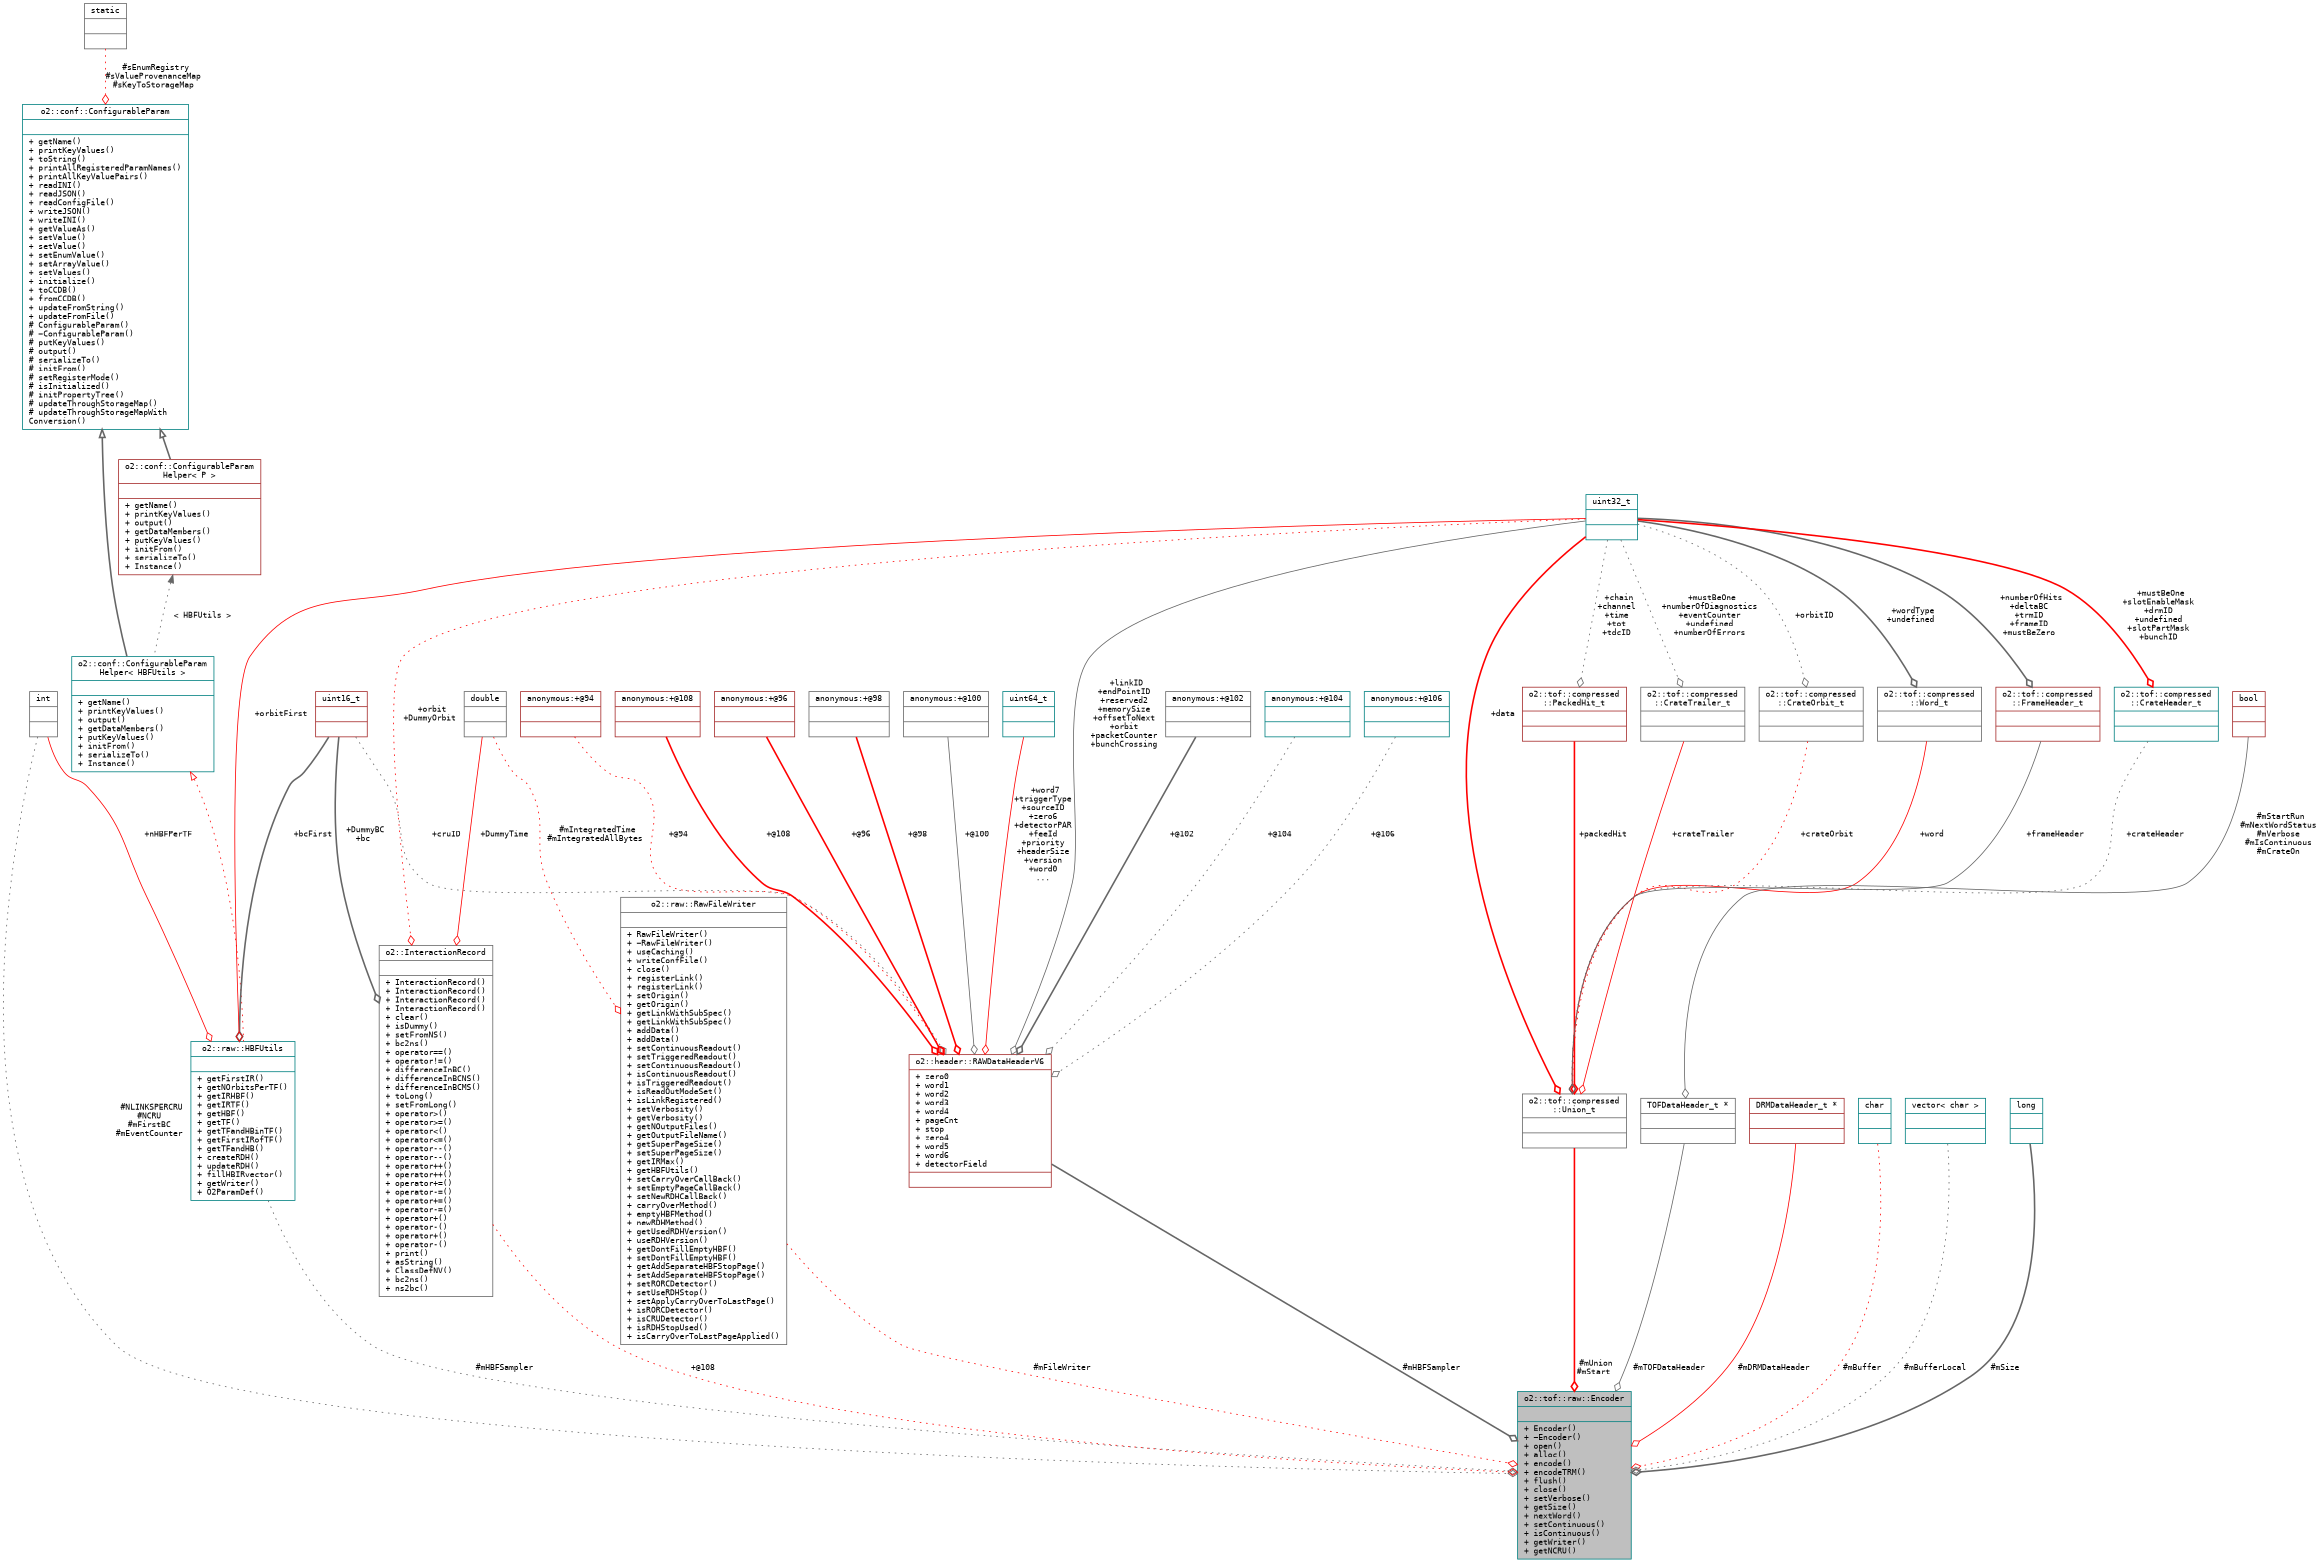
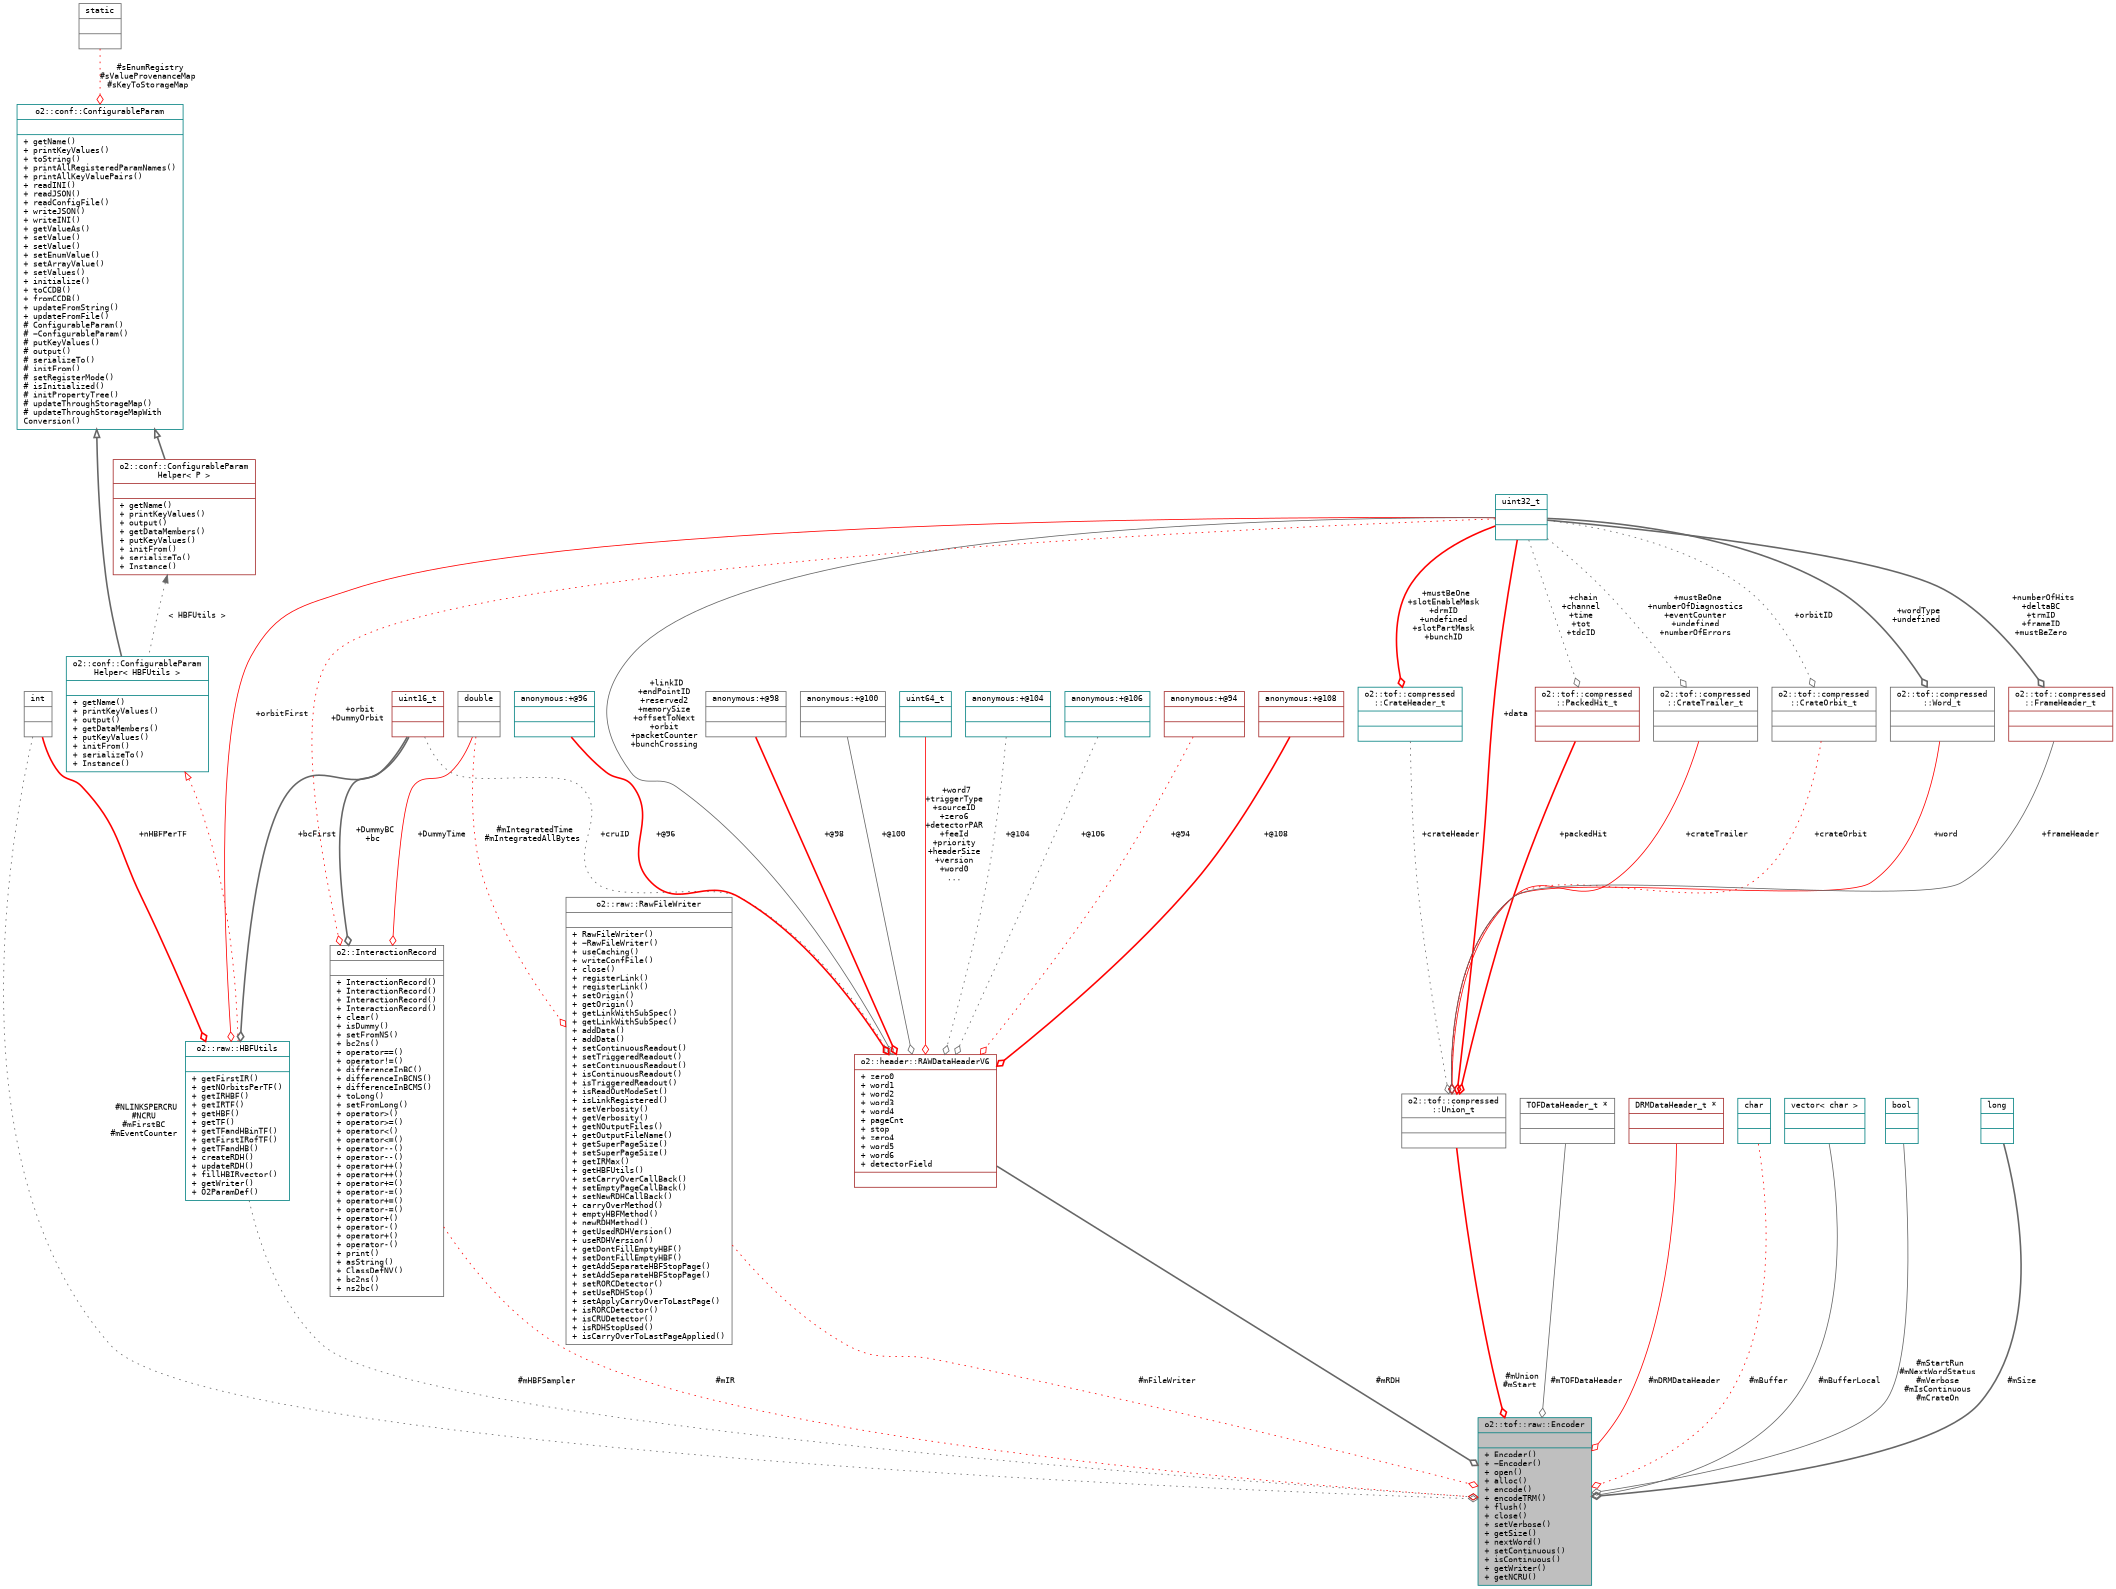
node "anonymous:+@96": color brown -> teal
node "anonymous:+@102": removed
node "bool": color brown -> teal
edge "int" -> "o2::raw::HBFUtils": style solid -> bold
edge "bool" -> "TOFDataHeader_t *": now "bool" -> "o2::tof::raw::Encoder"
edge "o2::InteractionRecord" -> "o2::tof::raw::Encoder": label " +@108" -> " #mIR"
edge "o2::header::RAWDataHeaderV6" -> "o2::tof::raw::Encoder": label " #mHBFSampler" -> " #mRDH"
edge "vector< char >" -> "o2::tof::raw::Encoder": style dotted -> solid
